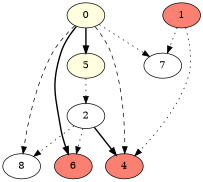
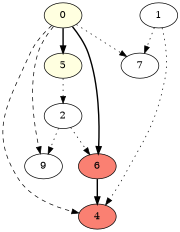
node "1": fillcolor salmon -> white
edge "2" -> "4": now "6" -> "4"
node "8": label "8" -> "9"
